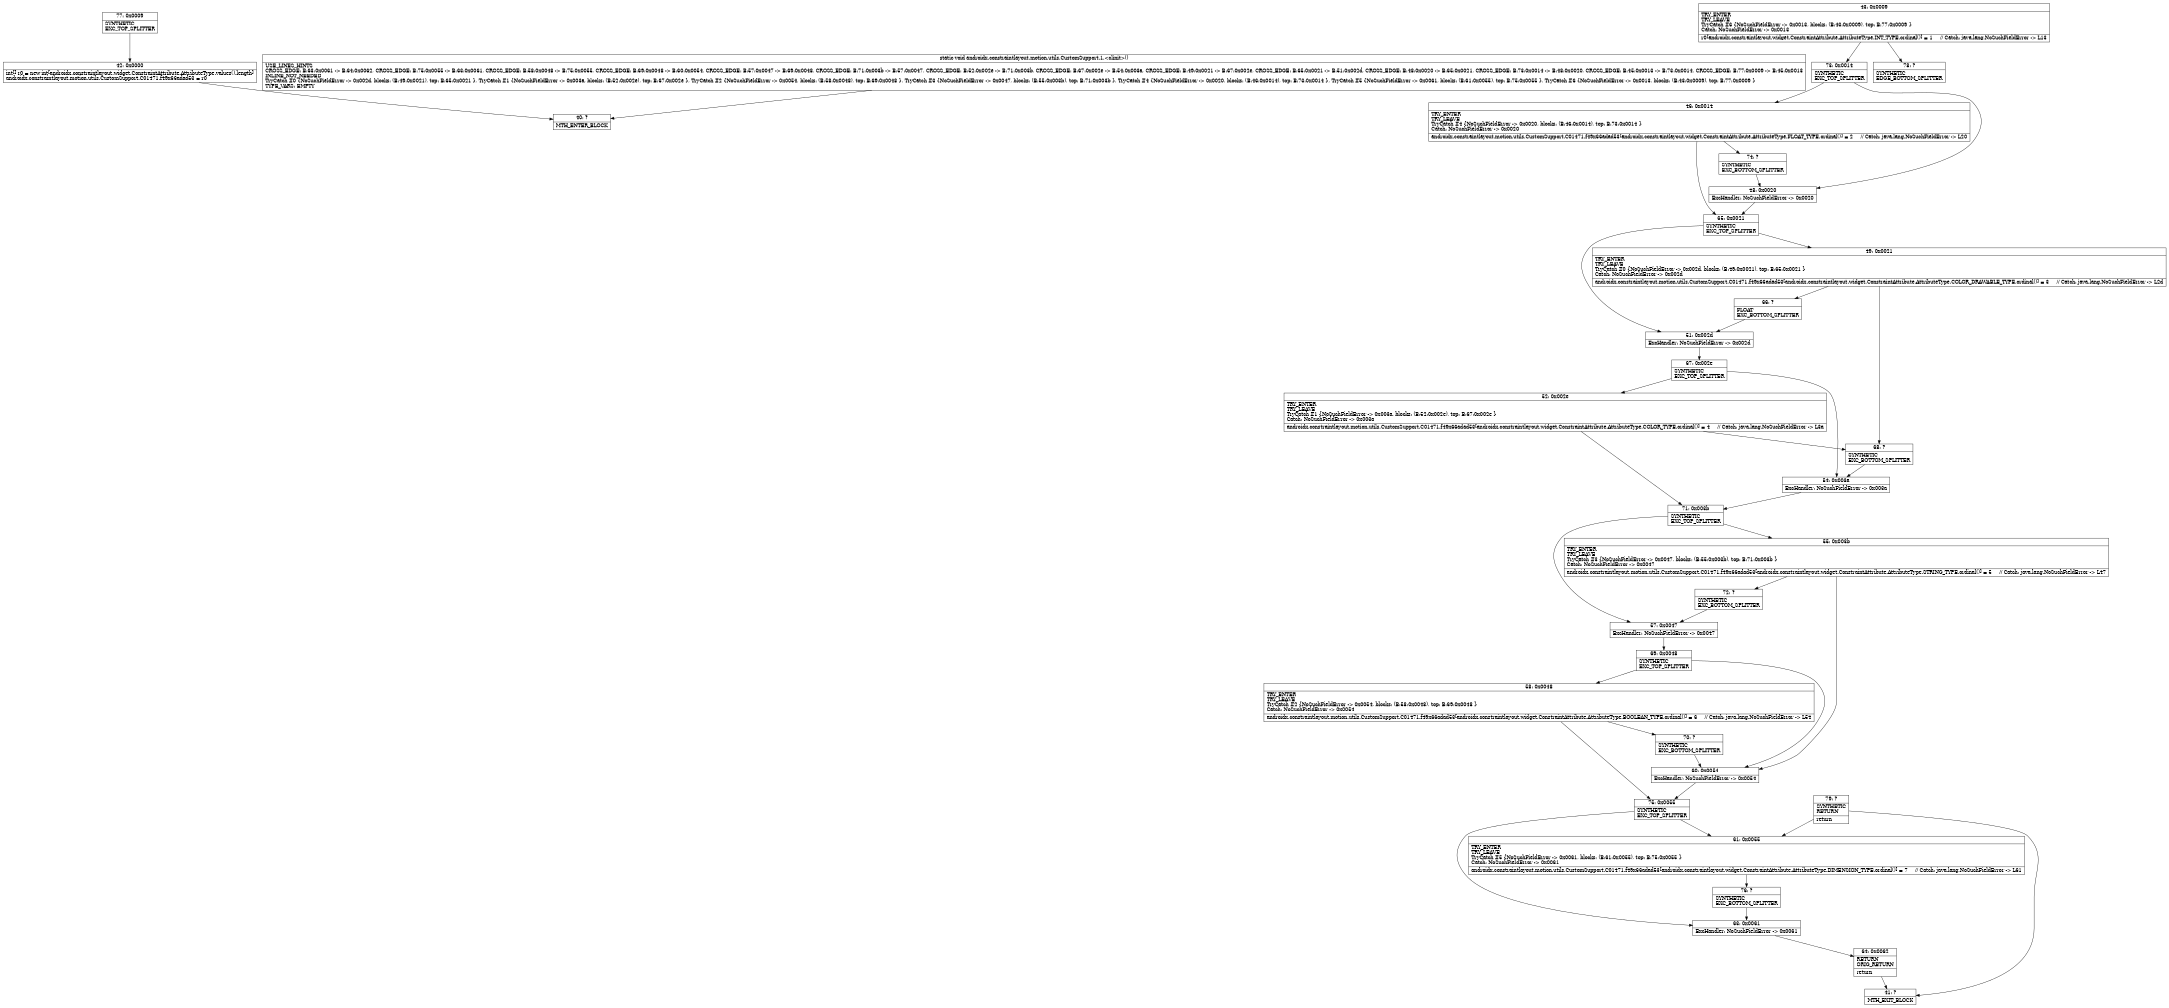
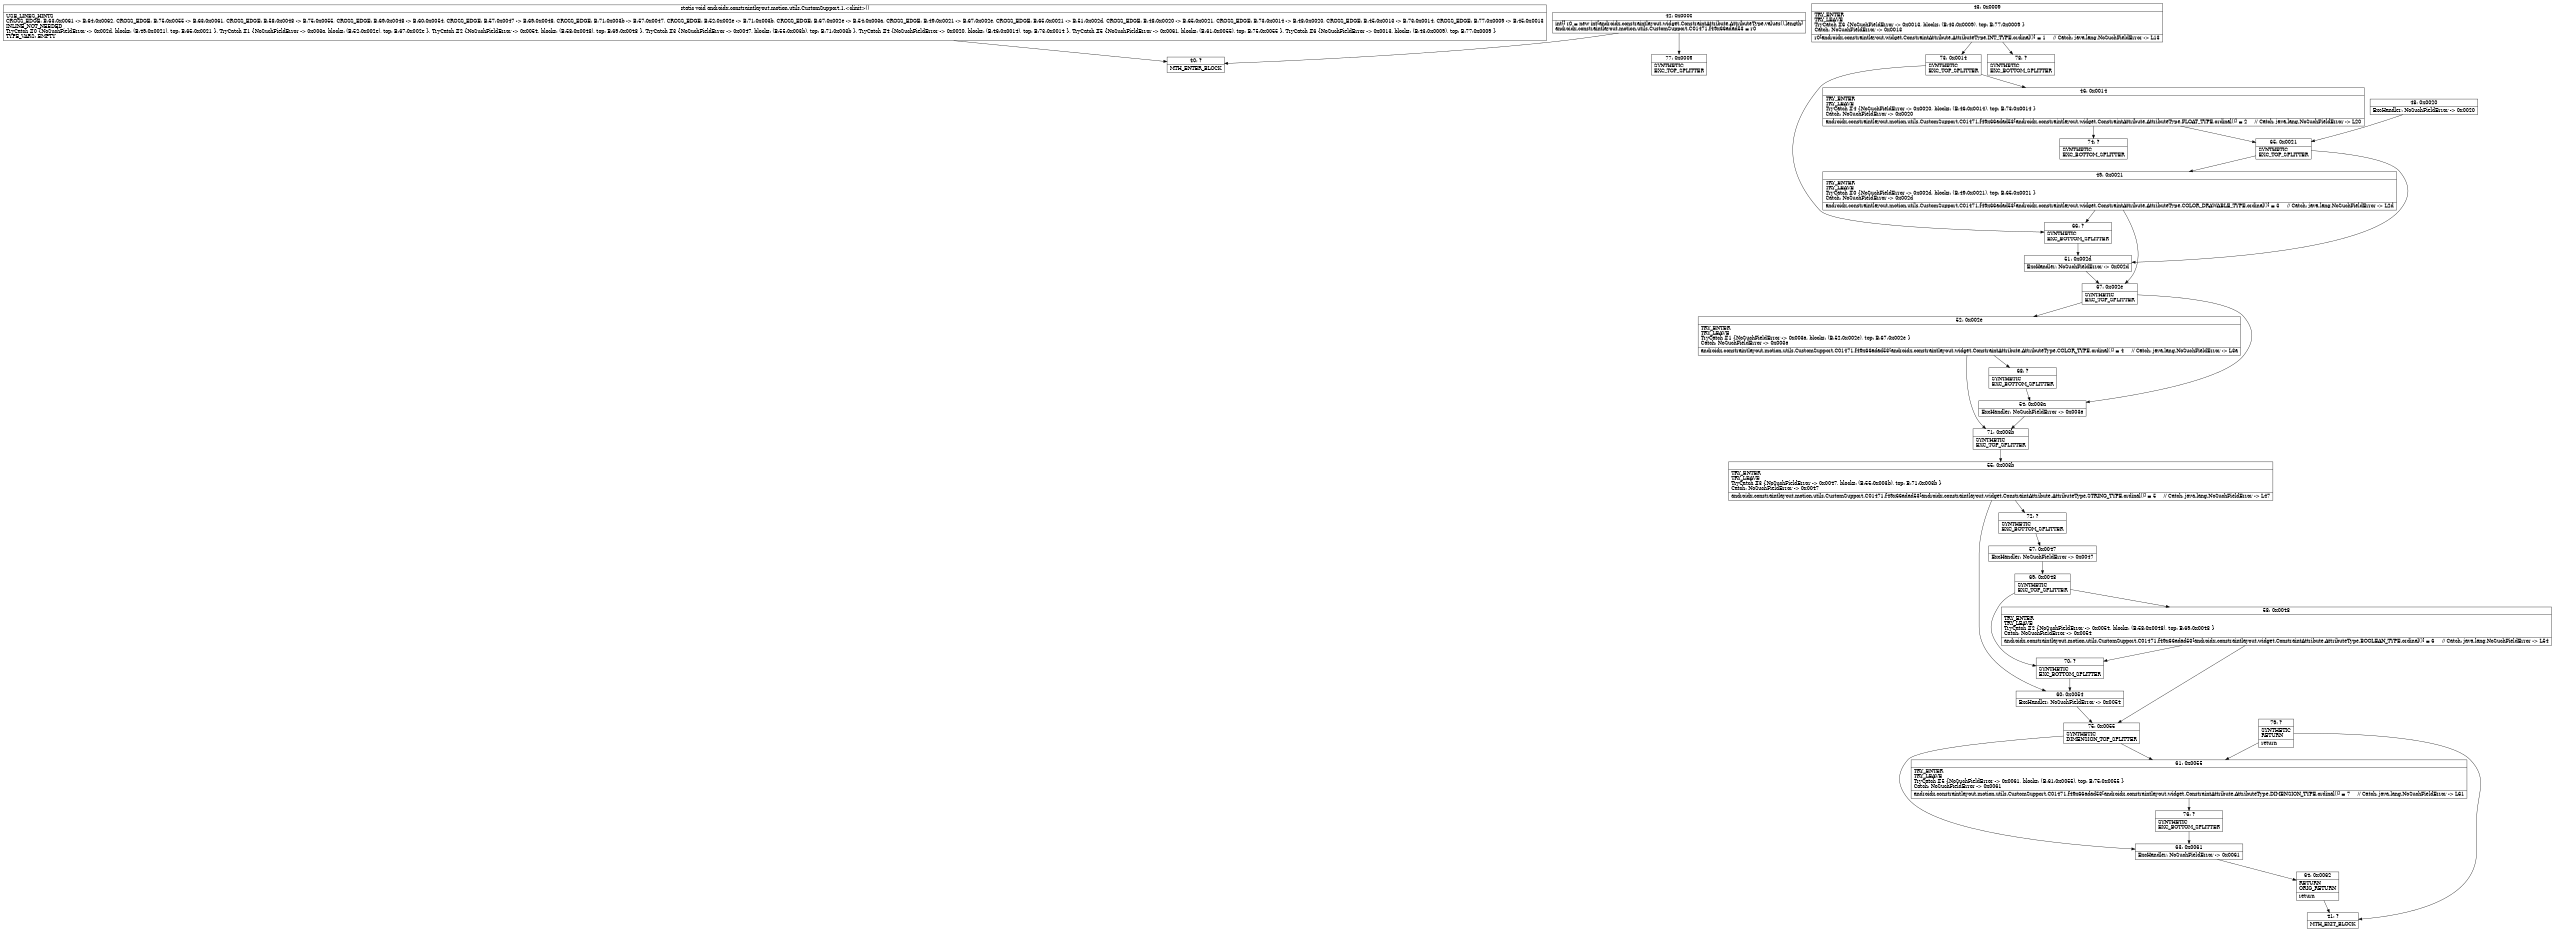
edge "77: 0x0009" -> "42: 0x0000": reversed
node "78: ?": text "EDGE_BOTTOM_SPLITTER" -> "EXC_BOTTOM_SPLITTER"
edge "73: 0x0014" -> "48: 0x0020": now "73: 0x0014" -> "66: ?"
edge "74: ?" -> "48: 0x0020": removed
node "66: ?": text "FLOAT" -> "SYNTHETIC"
edge "49: 0x0021" -> "68: ?": now "49: 0x0021" -> "67: 0x002e"
edge "71: 0x003b" -> "57: 0x0047": removed
edge "69: 0x0048" -> "60: 0x0054": now "69: 0x0048" -> "70: ?"
node "75: 0x0055": text "EXC_TOP_SPLITTER" -> "DIMENSION_TOP_SPLITTER"
